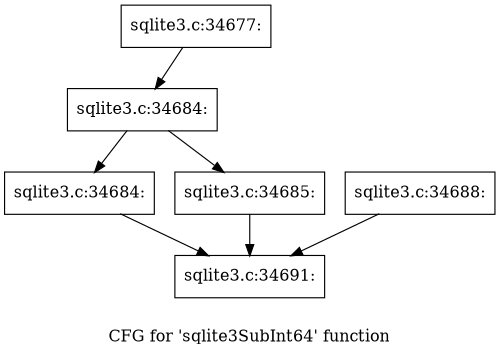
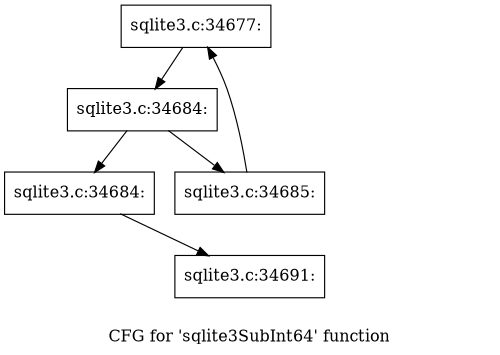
node "sqlite3.c:34688:": removed
edge "sqlite3.c:34685:" -> "sqlite3.c:34691:": now "sqlite3.c:34685:" -> "sqlite3.c:34677:"
